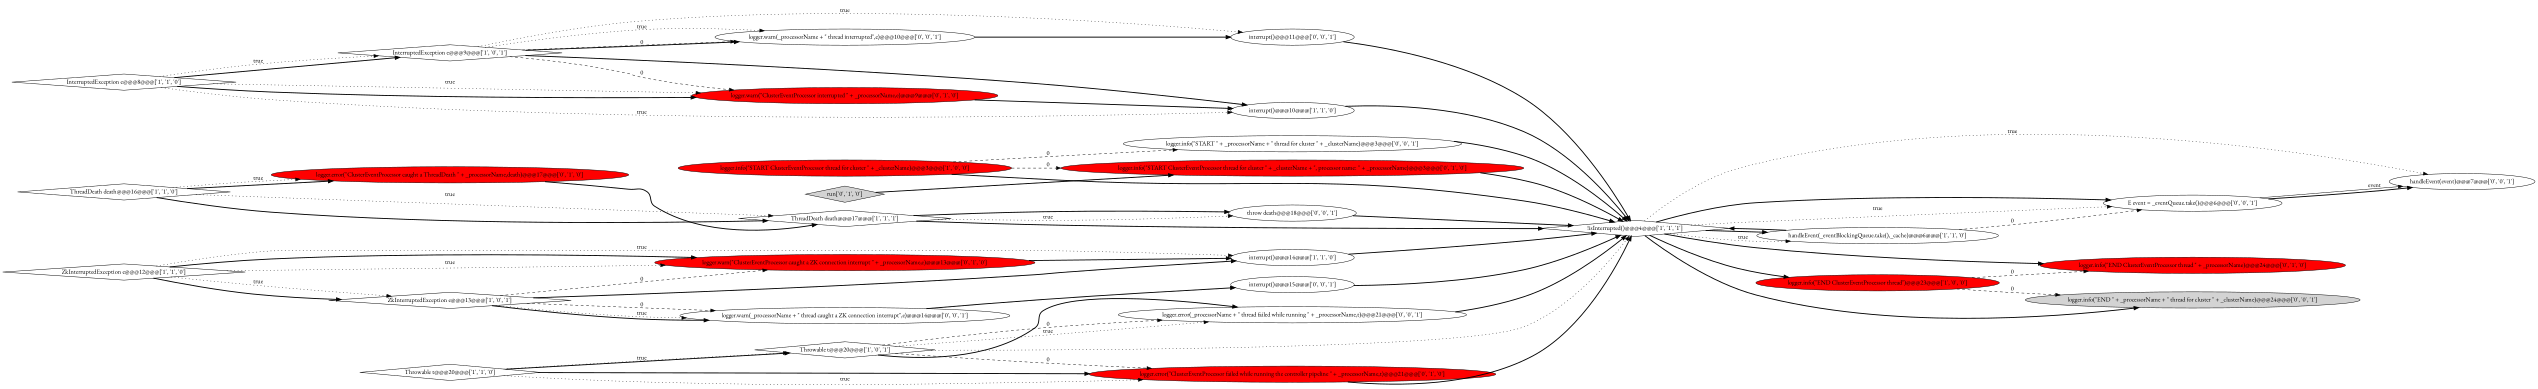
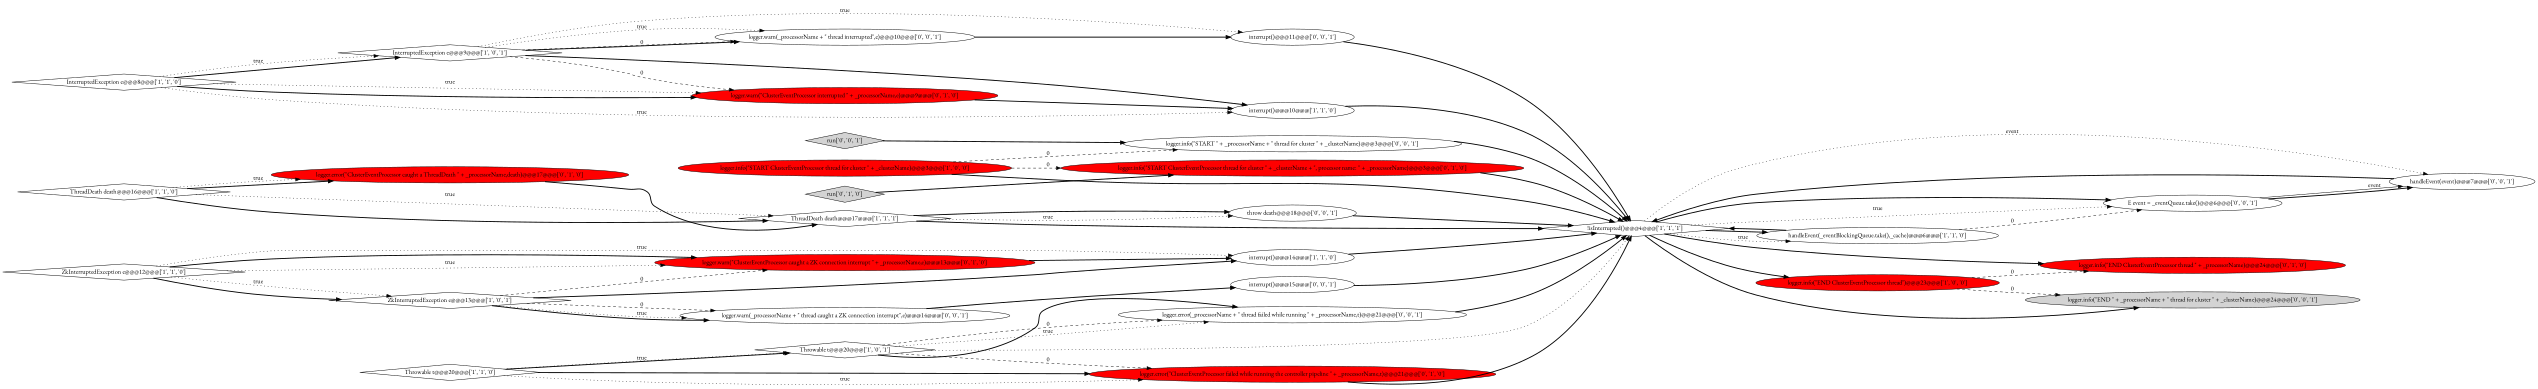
edge "!isInterrupted()@@@4@@@['1', '1', '1']" -> "handleEvent(event)@@@7@@@['0', '0', '1']": label "true" -> "event"
node "run['0', '0', '1']": added
edge "handleEvent(event)@@@7@@@['0', '0', '1']" -> "!isInterrupted()@@@4@@@['1', '1', '1']": added
